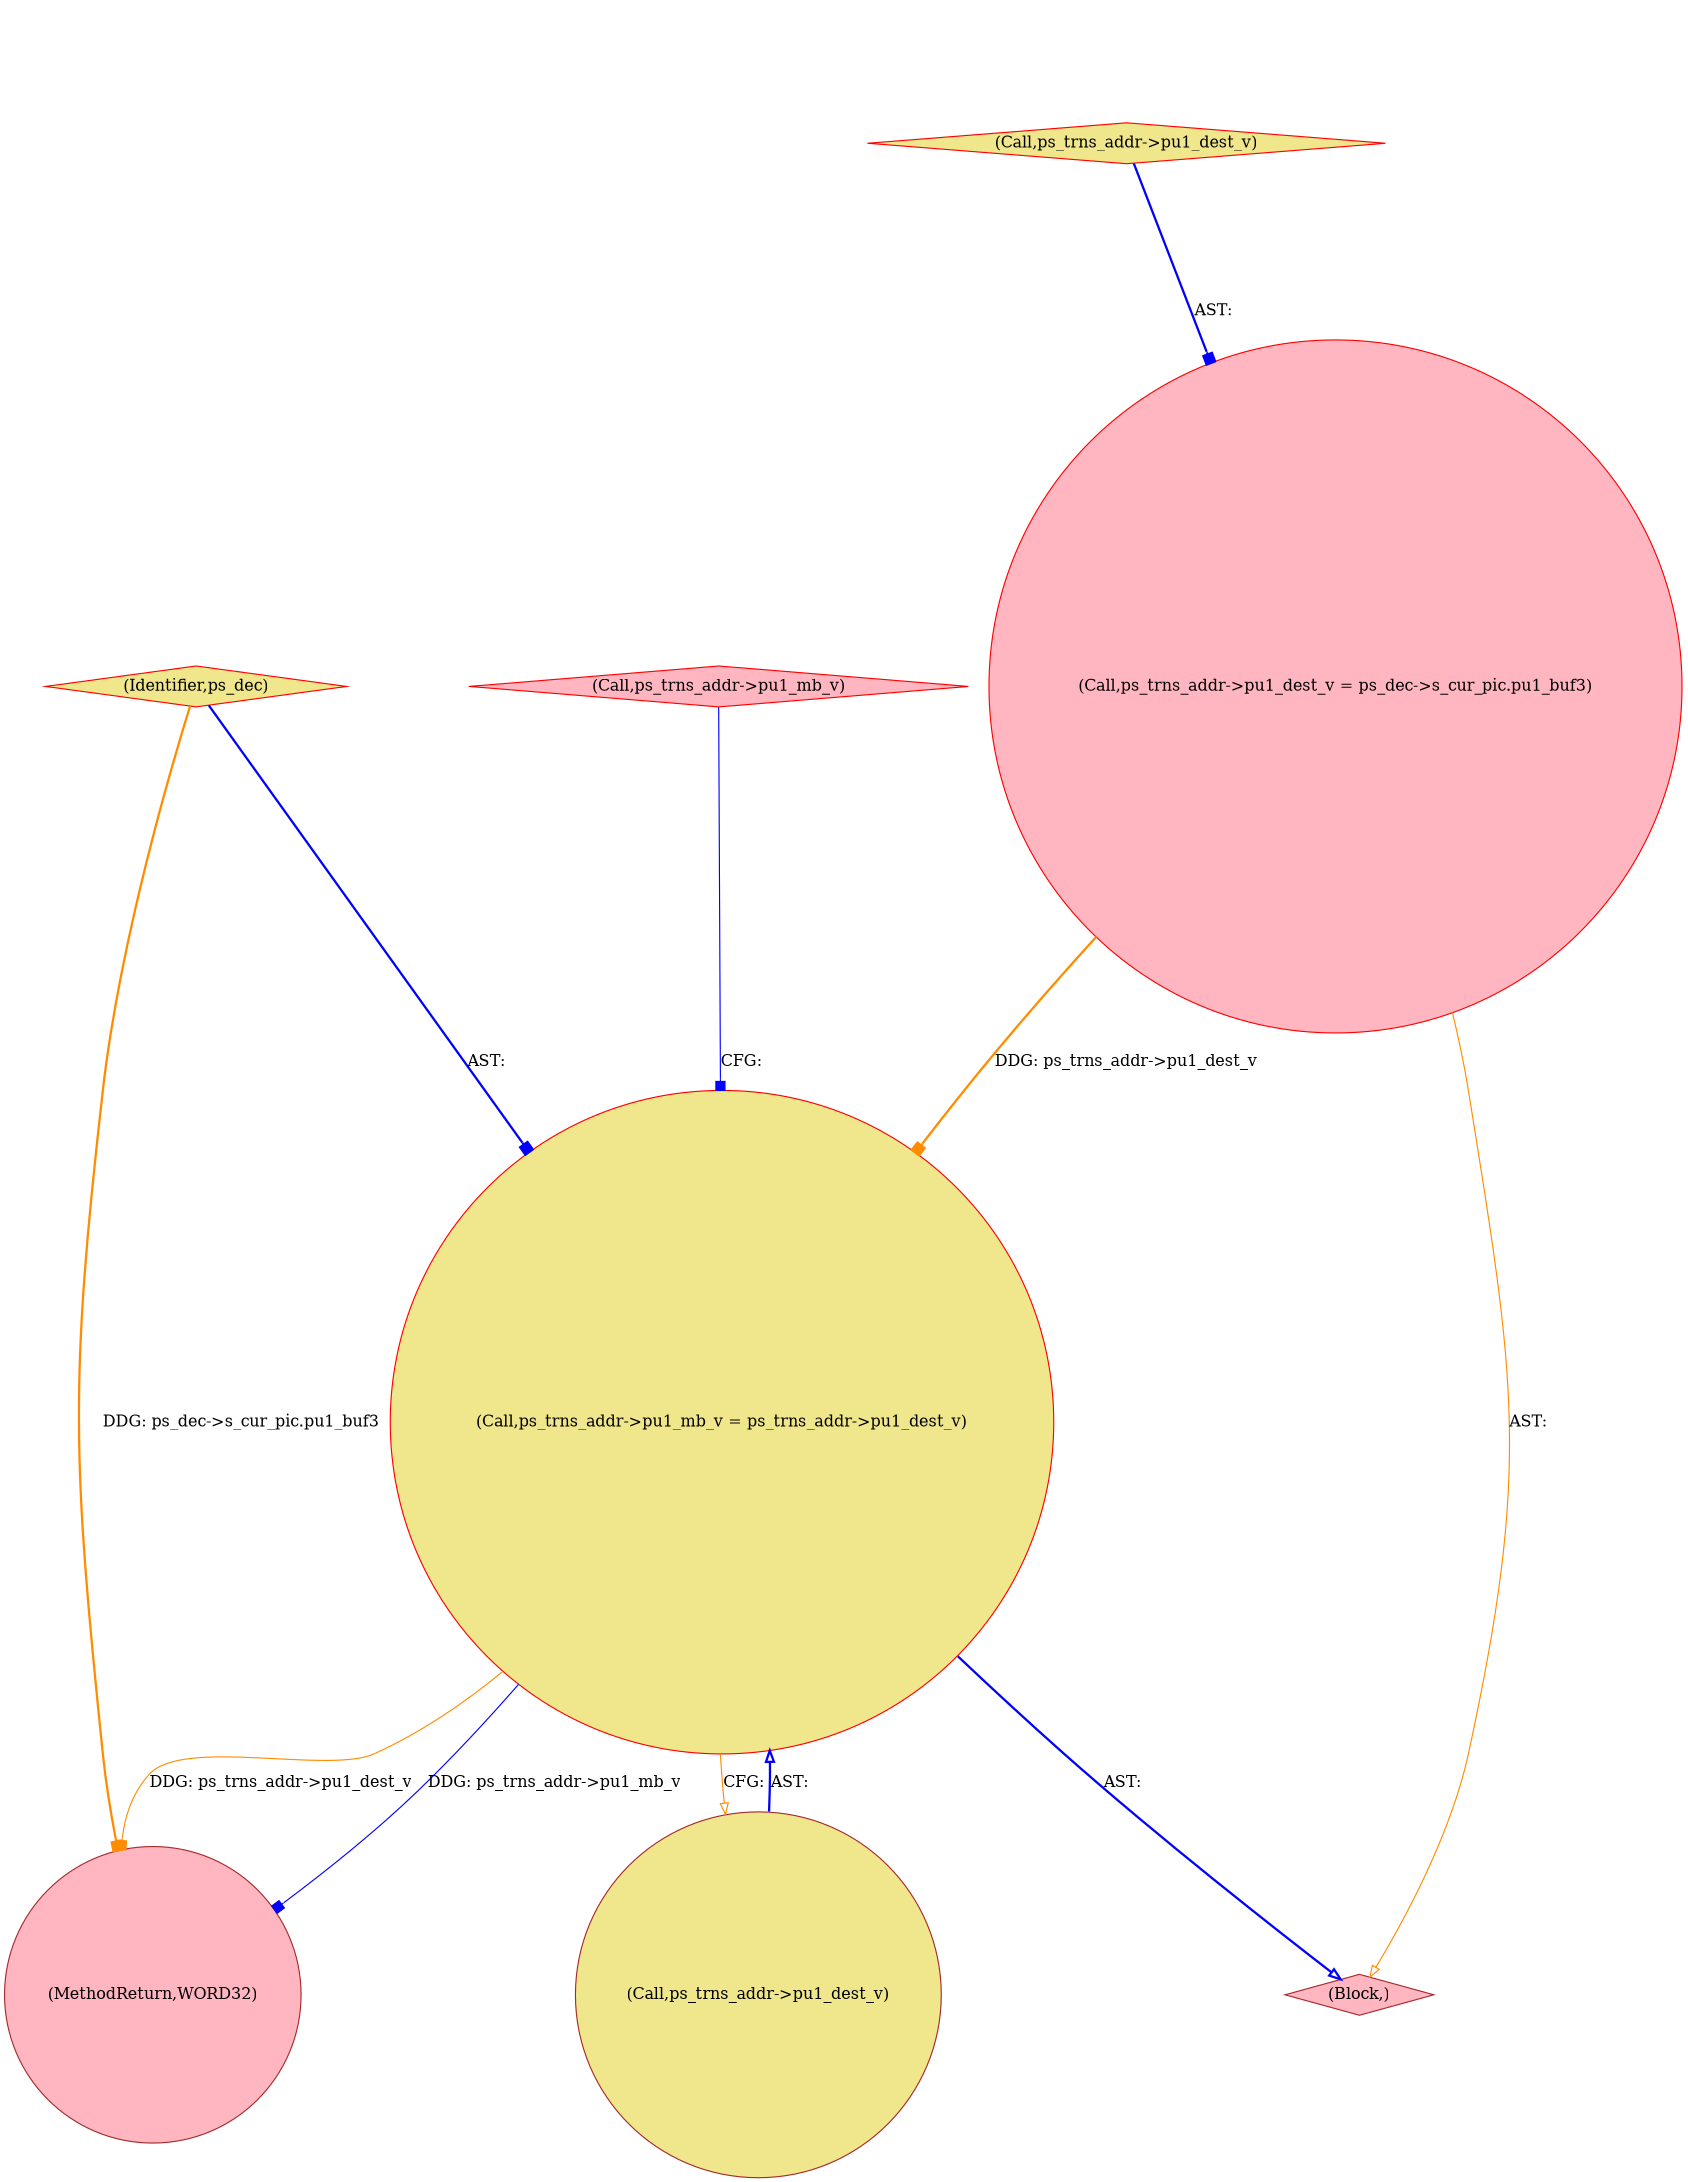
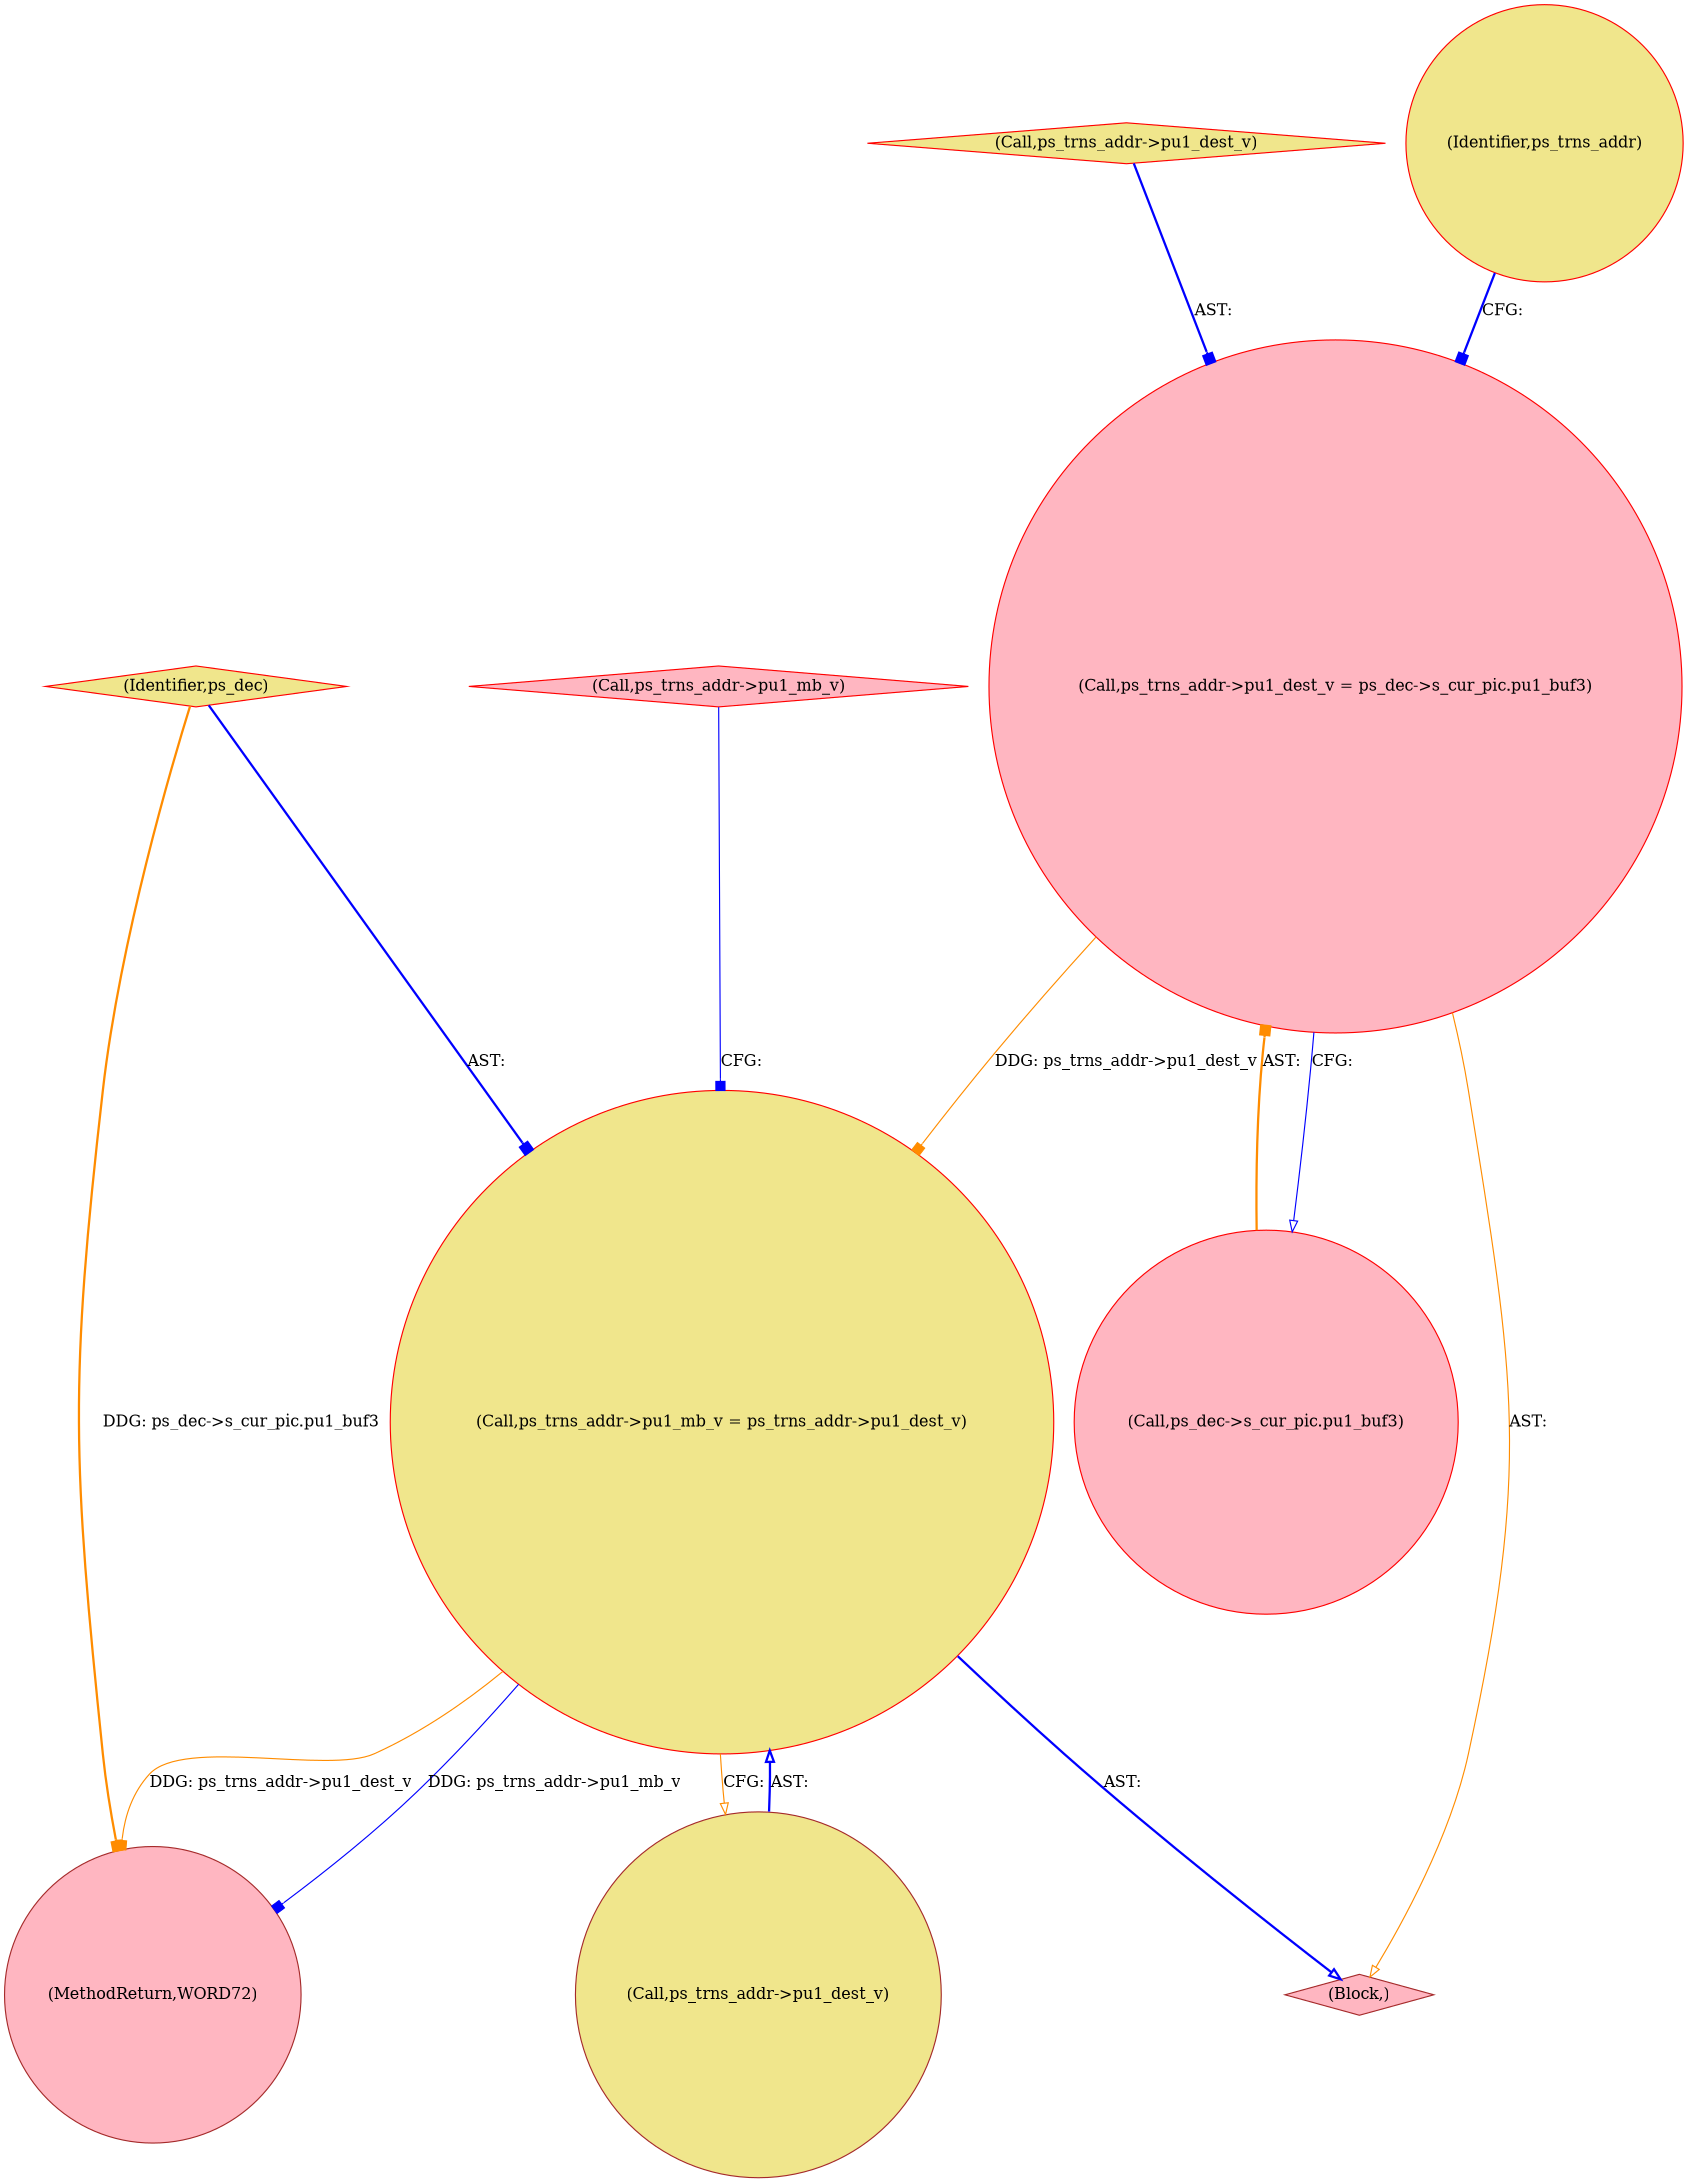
node "(Identifier,ps_trns_addr)": added
edge "(Call,ps_trns_addr->pu1_dest_v = ps_dec->s_cur_pic.pu1_buf3)" -> "(Call,ps_trns_addr->pu1_mb_v = ps_trns_addr->pu1_dest_v)": style bold -> solid
node "(Call,ps_dec->s_cur_pic.pu1_buf3)": added
node "(MethodReturn,WORD32)": label "(MethodReturn,WORD32)" -> "(MethodReturn,WORD72)"
